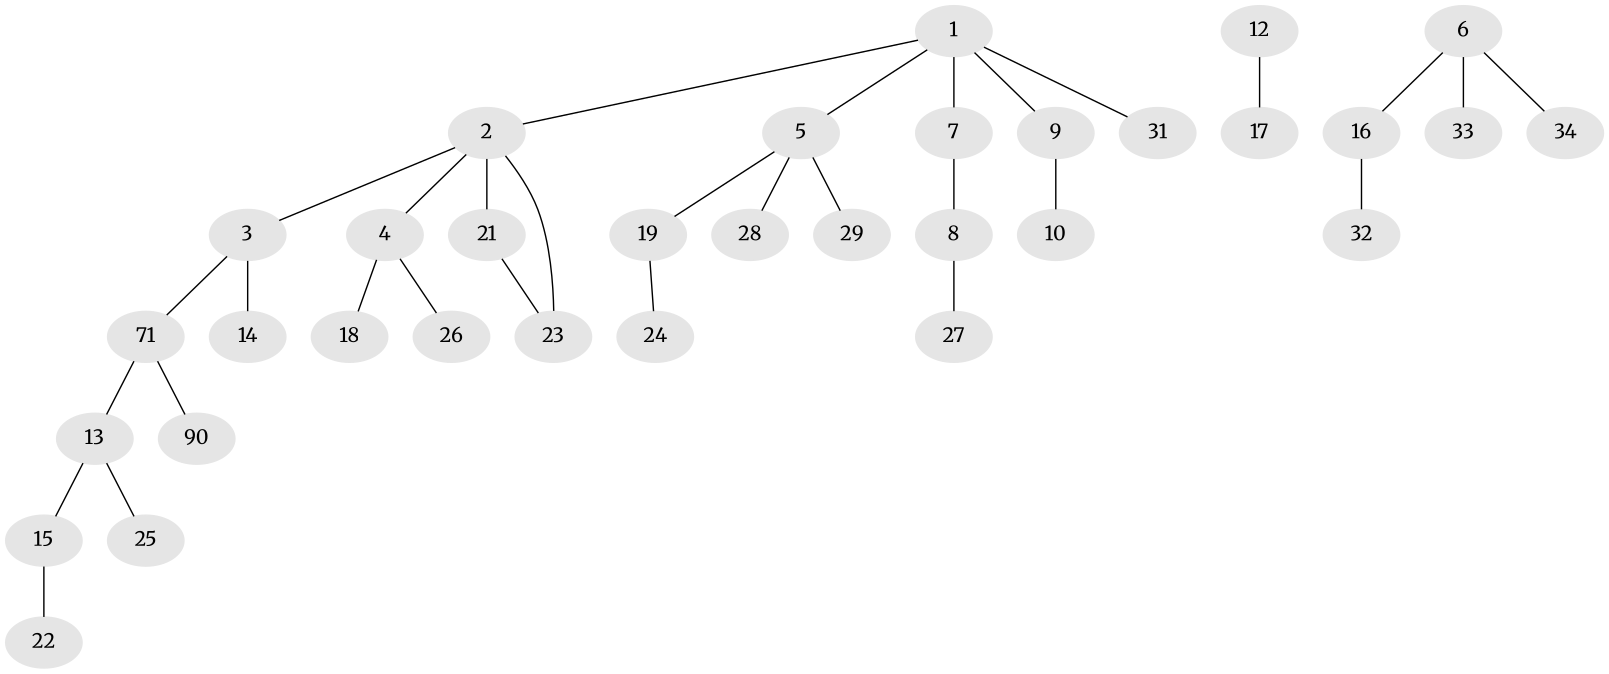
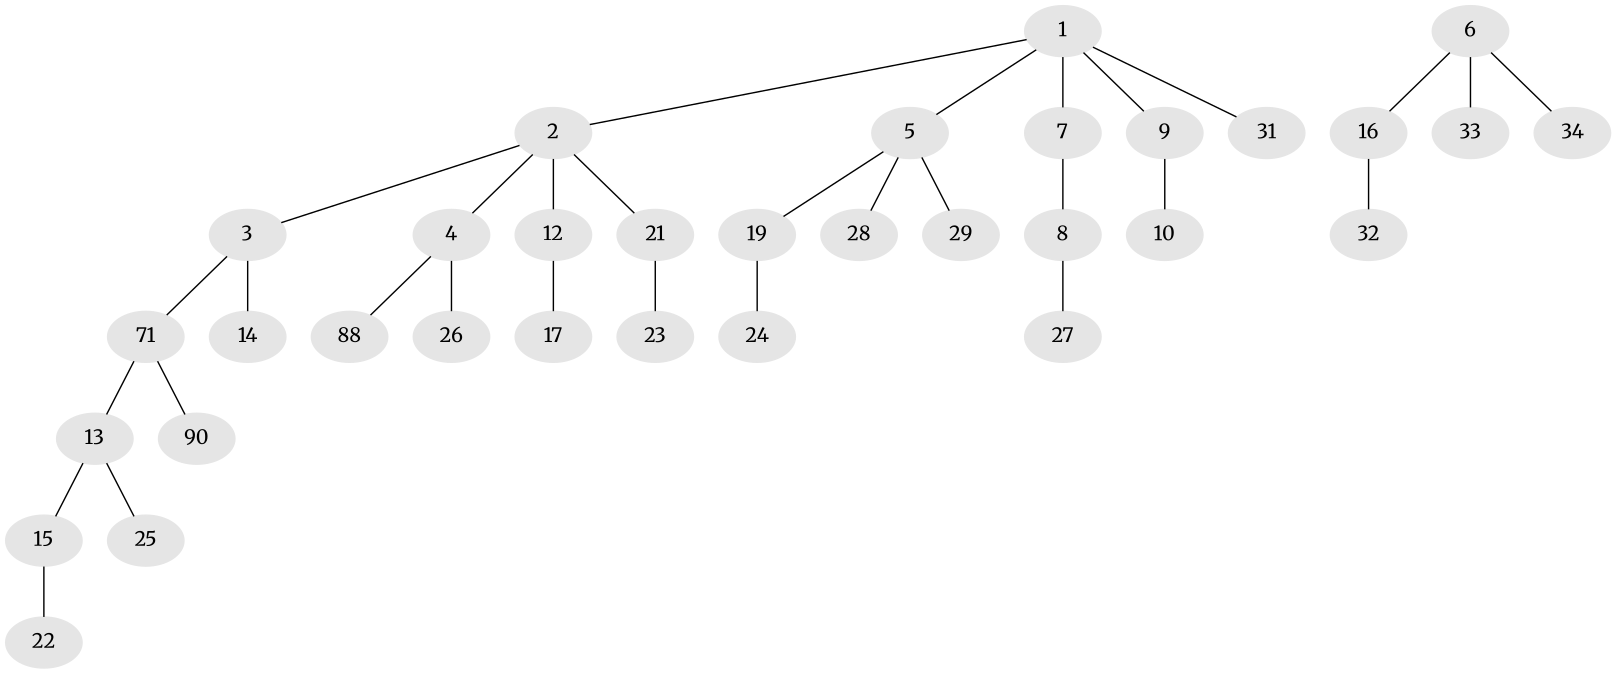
edge "2" -- "23": now "2" -- "12"
node "18": label "18" -> "88"
